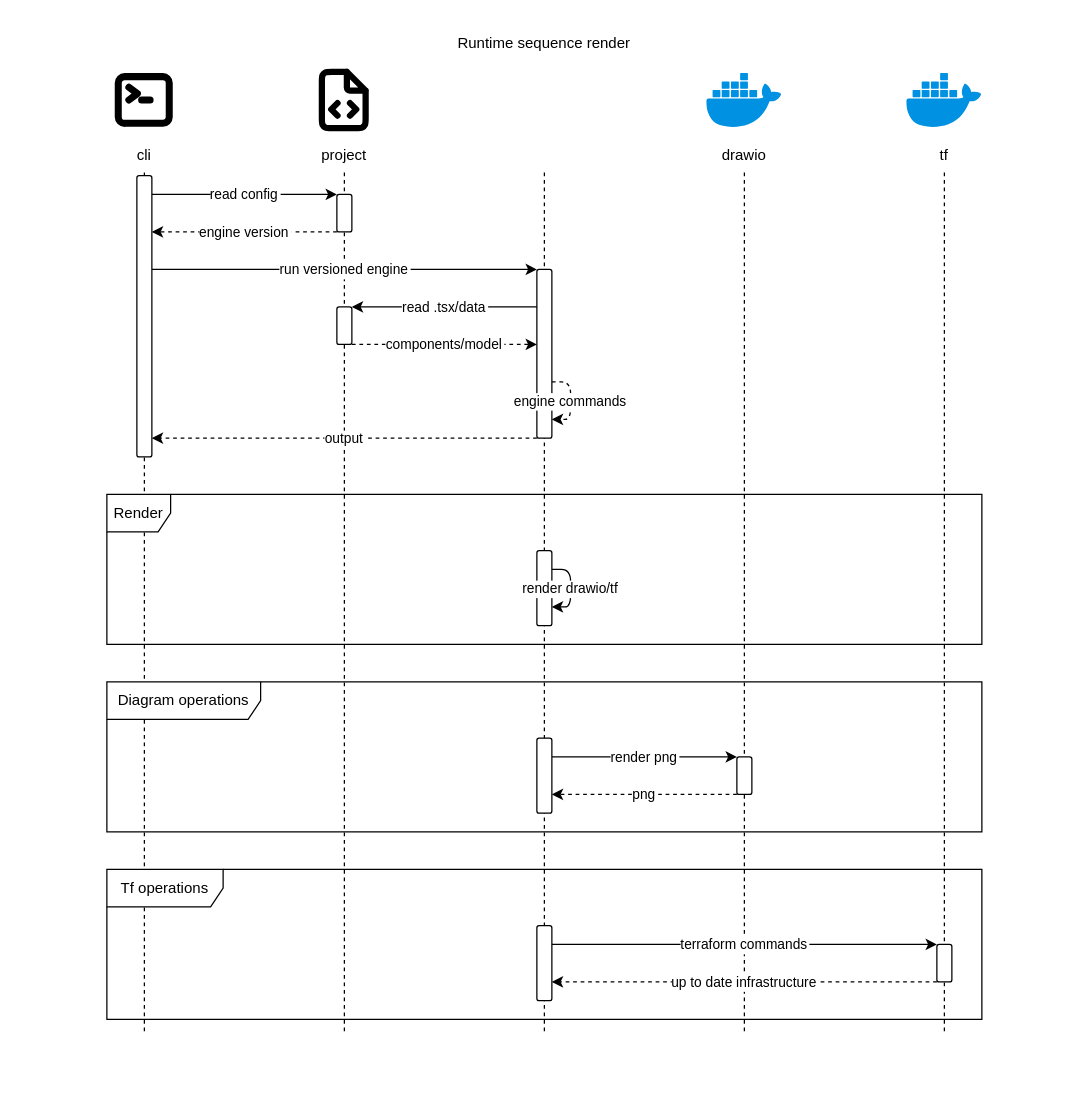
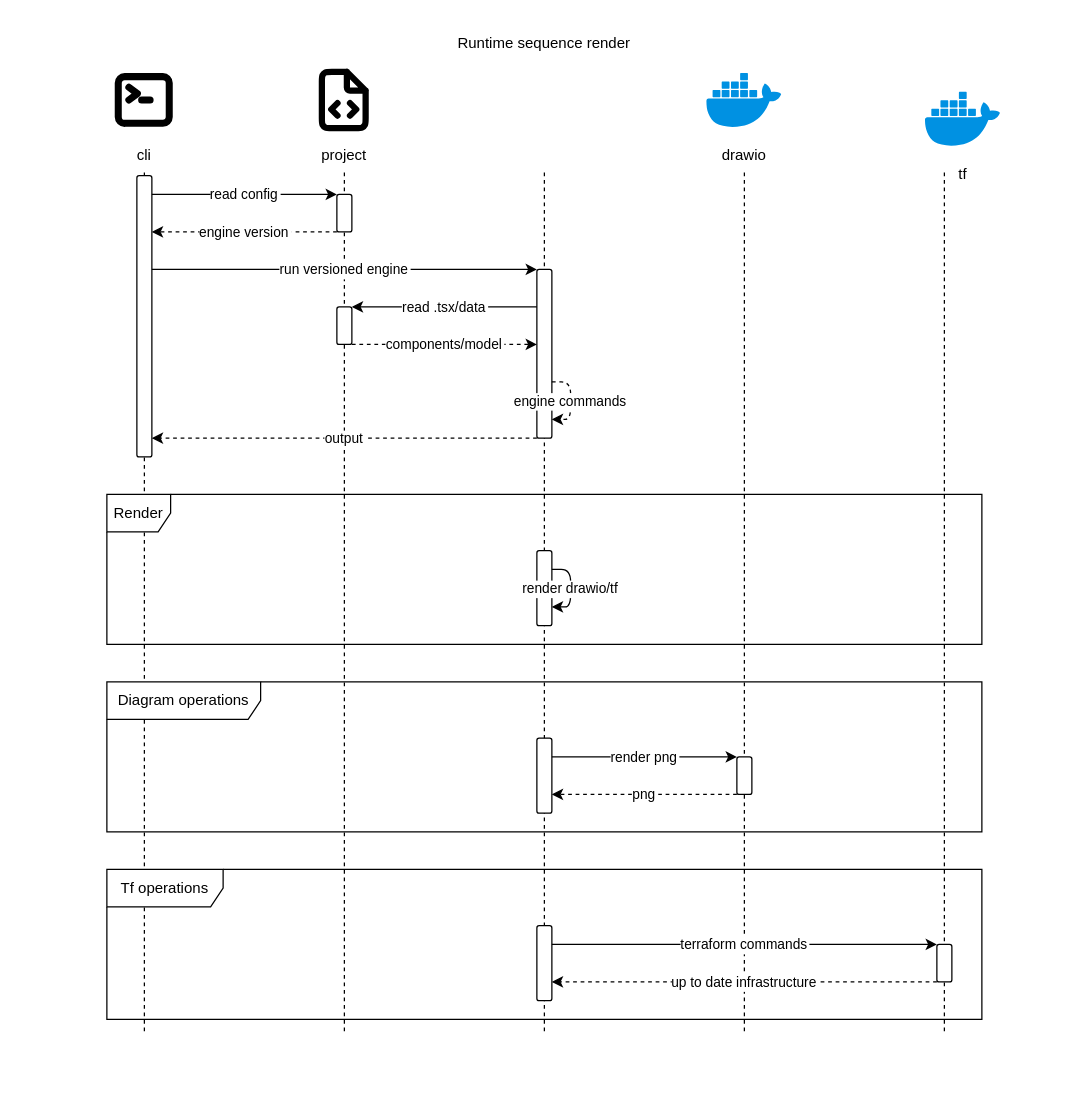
node "tf": moved (944, 101) -> (963, 119)
